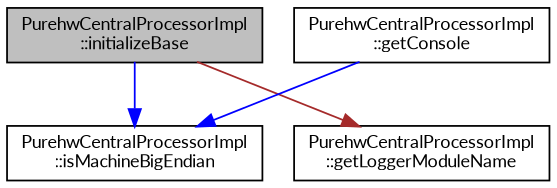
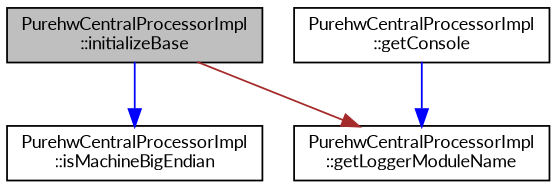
edge "PurehwCentralProcessorImpl ::getConsole" -> "PurehwCentralProcessorImpl ::isMachineBigEndian": now "PurehwCentralProcessorImpl ::getConsole" -> "PurehwCentralProcessorImpl ::getLoggerModuleName"
